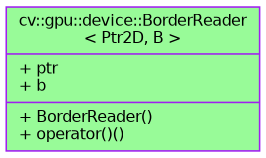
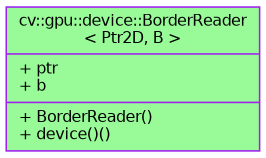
node "cv::gpu::device::BorderReader": text "+ operator()()" -> "+ device()()"
